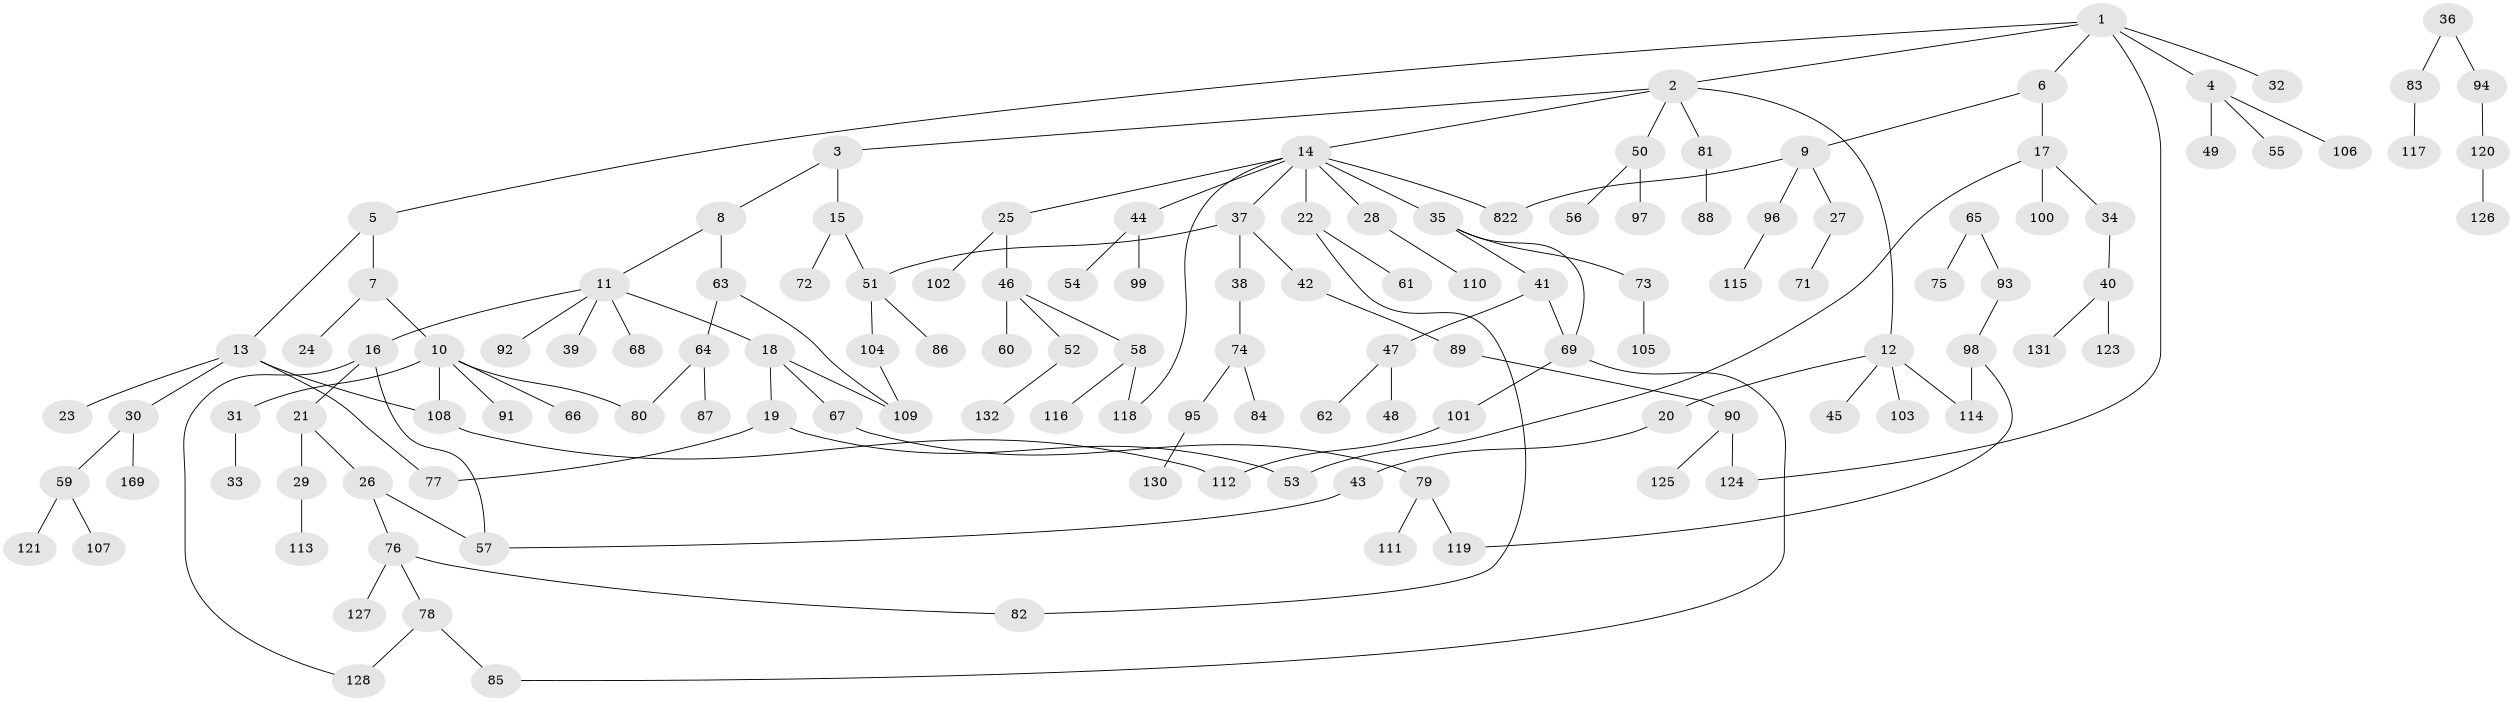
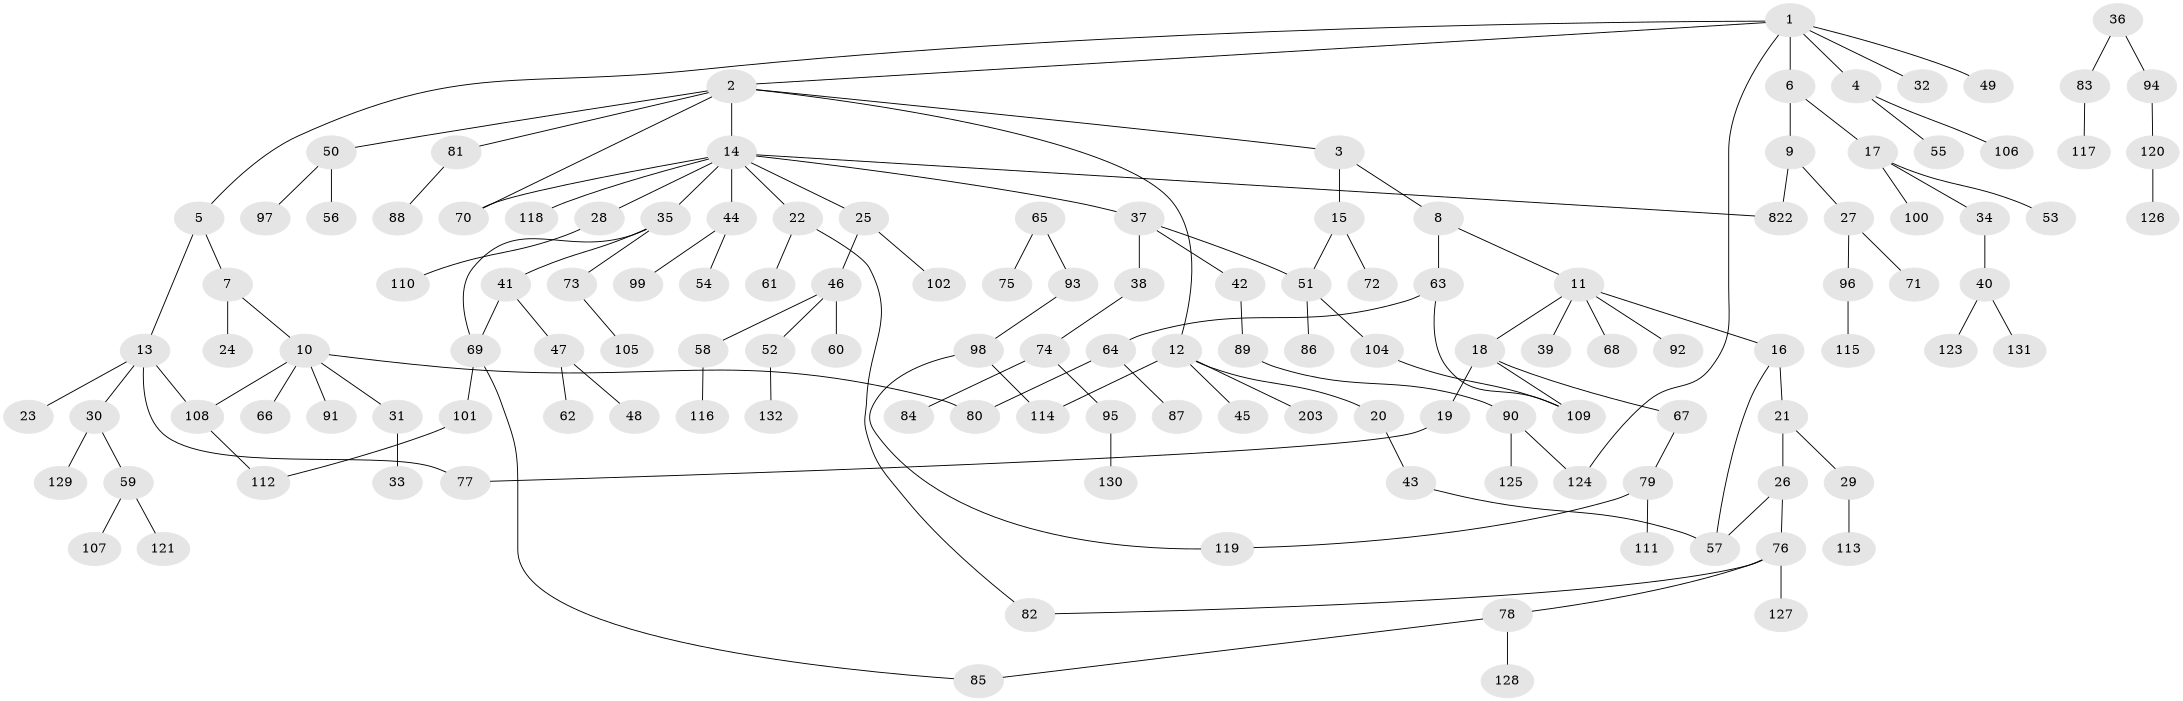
edge "4" -- "49": now "1" -- "49"
edge "9" -- "96": now "27" -- "96"
node "70": added
edge "58" -- "118": removed
node "103": label "103" -> "203"
edge "19" -- "53": removed
node "169": label "169" -> "129"
edge "16" -- "128": removed
